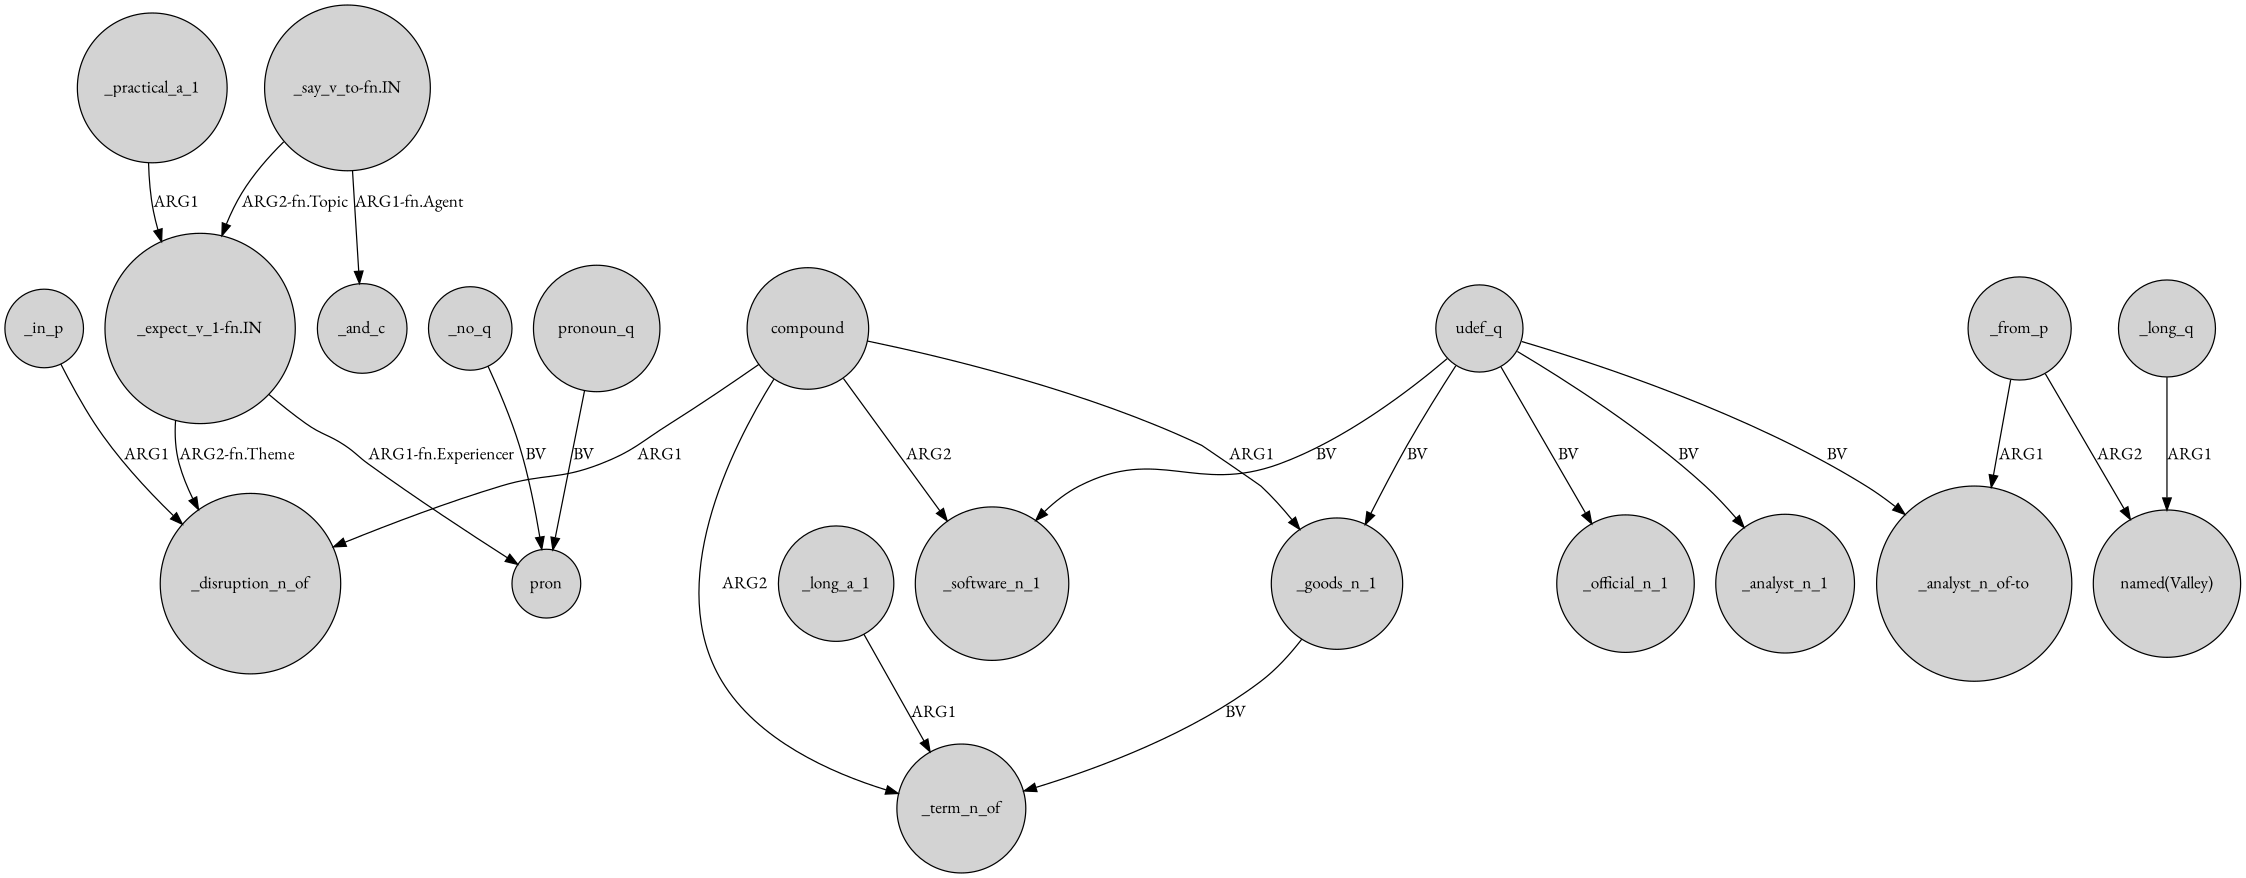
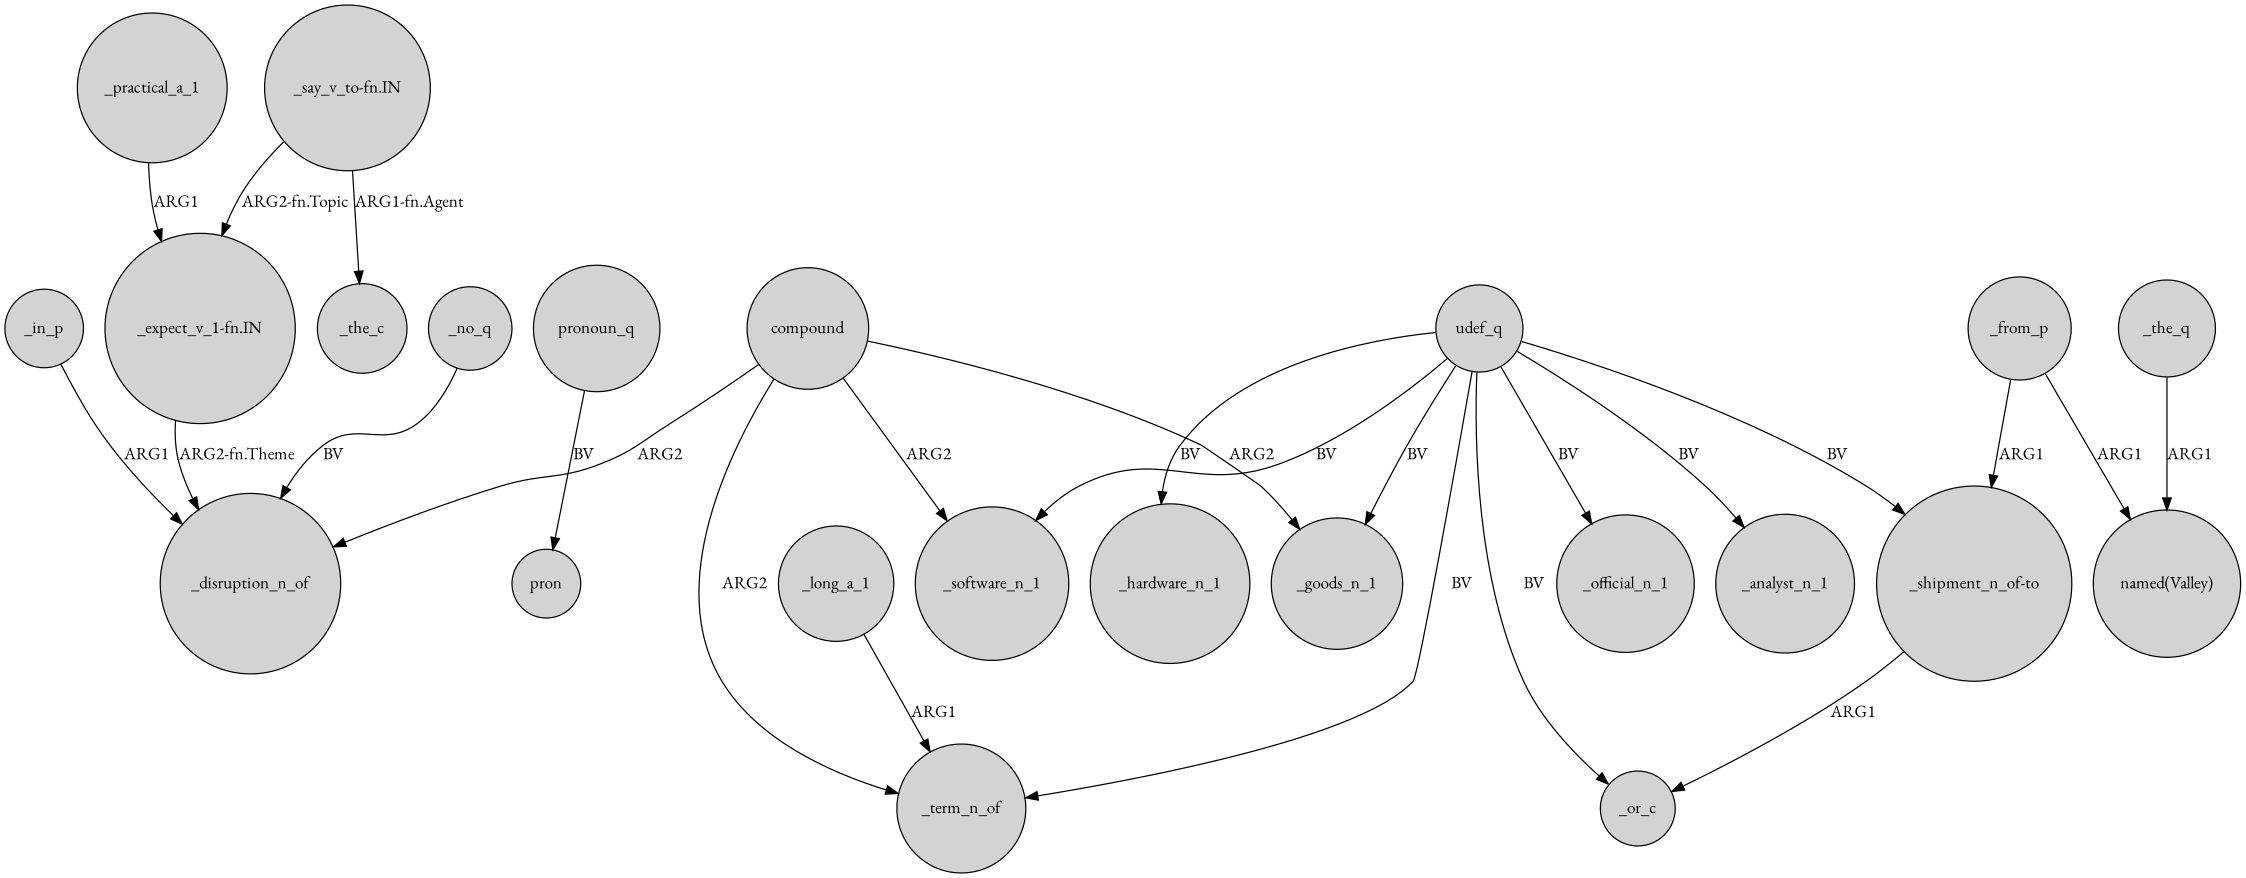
node "_and_c": label "_and_c" -> "_the_c"
node "_long_q": label "_long_q" -> "_the_q"
edge "_no_q" -> "pron": now "_no_q" -> "_disruption_n_of"
edge "compound" -> "_disruption_n_of": label "ARG1" -> "ARG2"
edge "compound" -> "_goods_n_1": label "ARG1" -> "ARG2"
edge "_from_p" -> "named(Valley)": label "ARG2" -> "ARG1"
edge "_expect_v_1-fn.IN" -> "pron": removed, label "ARG1-fn.Experiencer"
node "_hardware_n_1": added
node "_analyst_n_of-to": label "_analyst_n_of-to" -> "_shipment_n_of-to"
edge "_goods_n_1" -> "_term_n_of": now "udef_q" -> "_term_n_of"
node "_or_c": added
